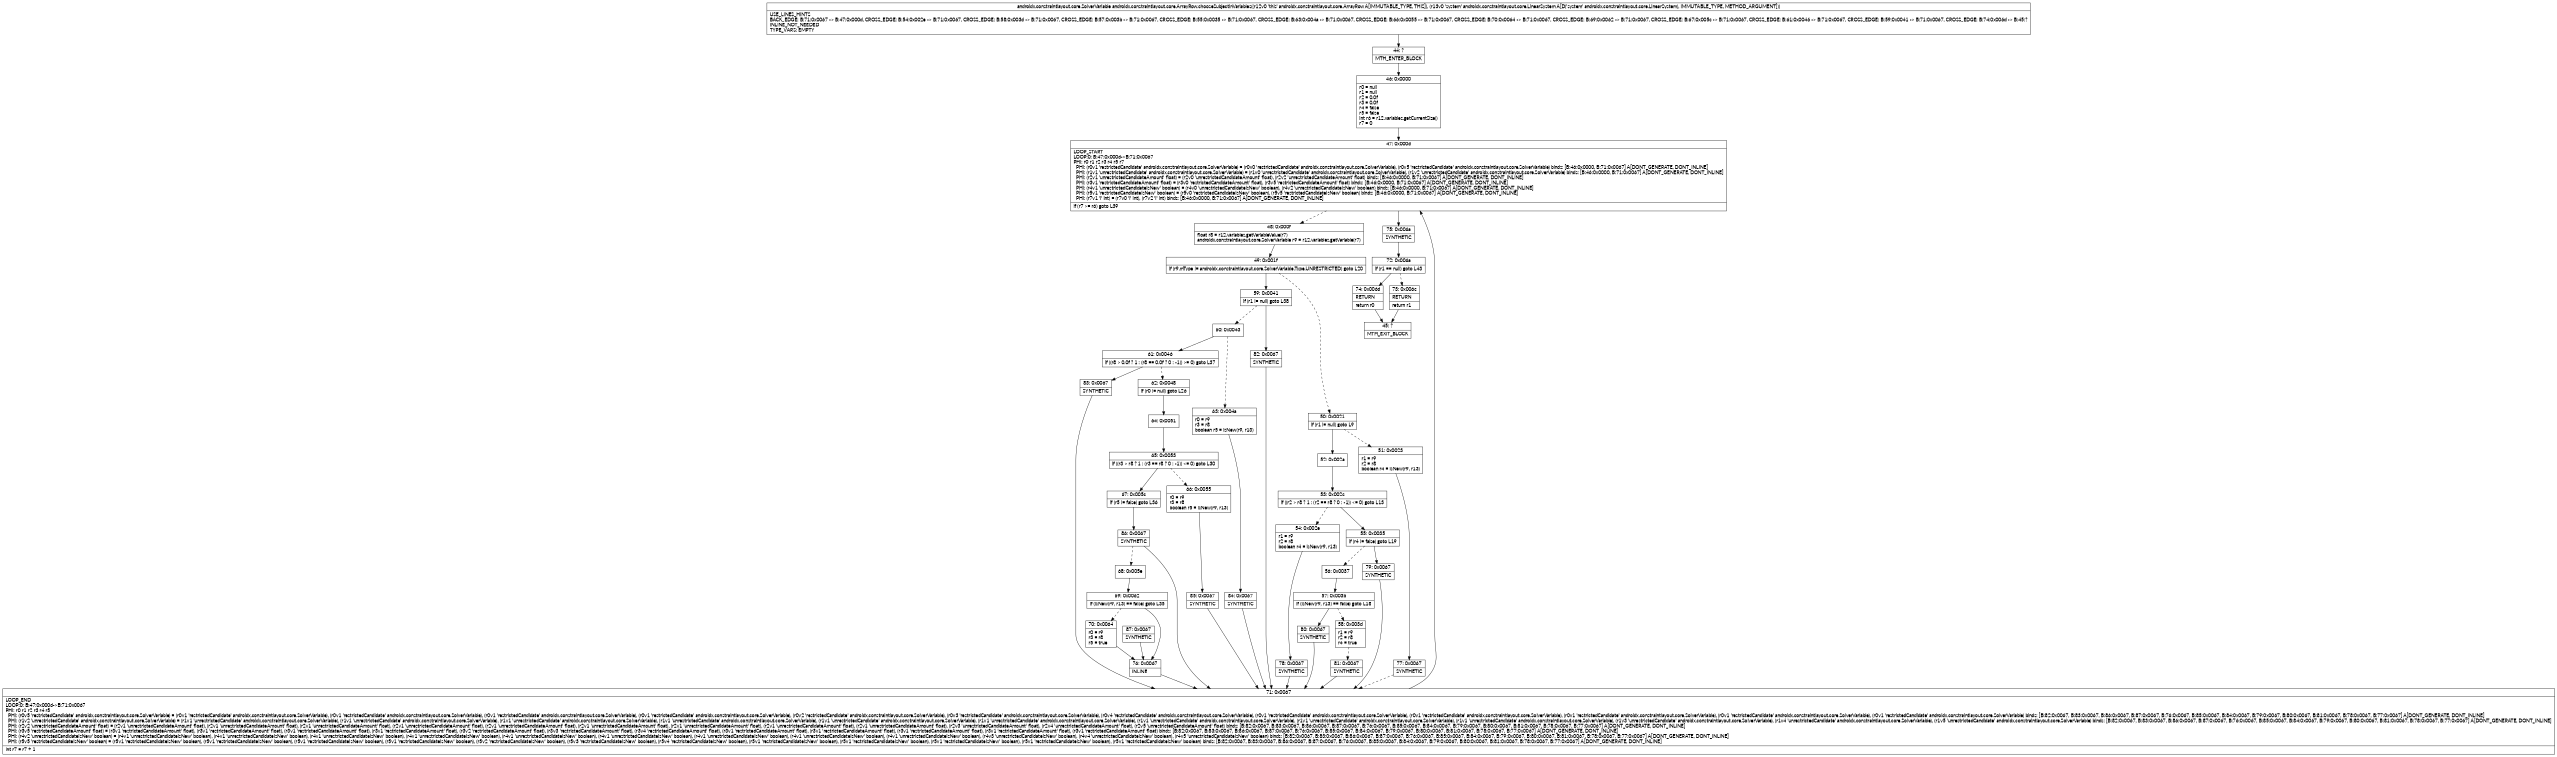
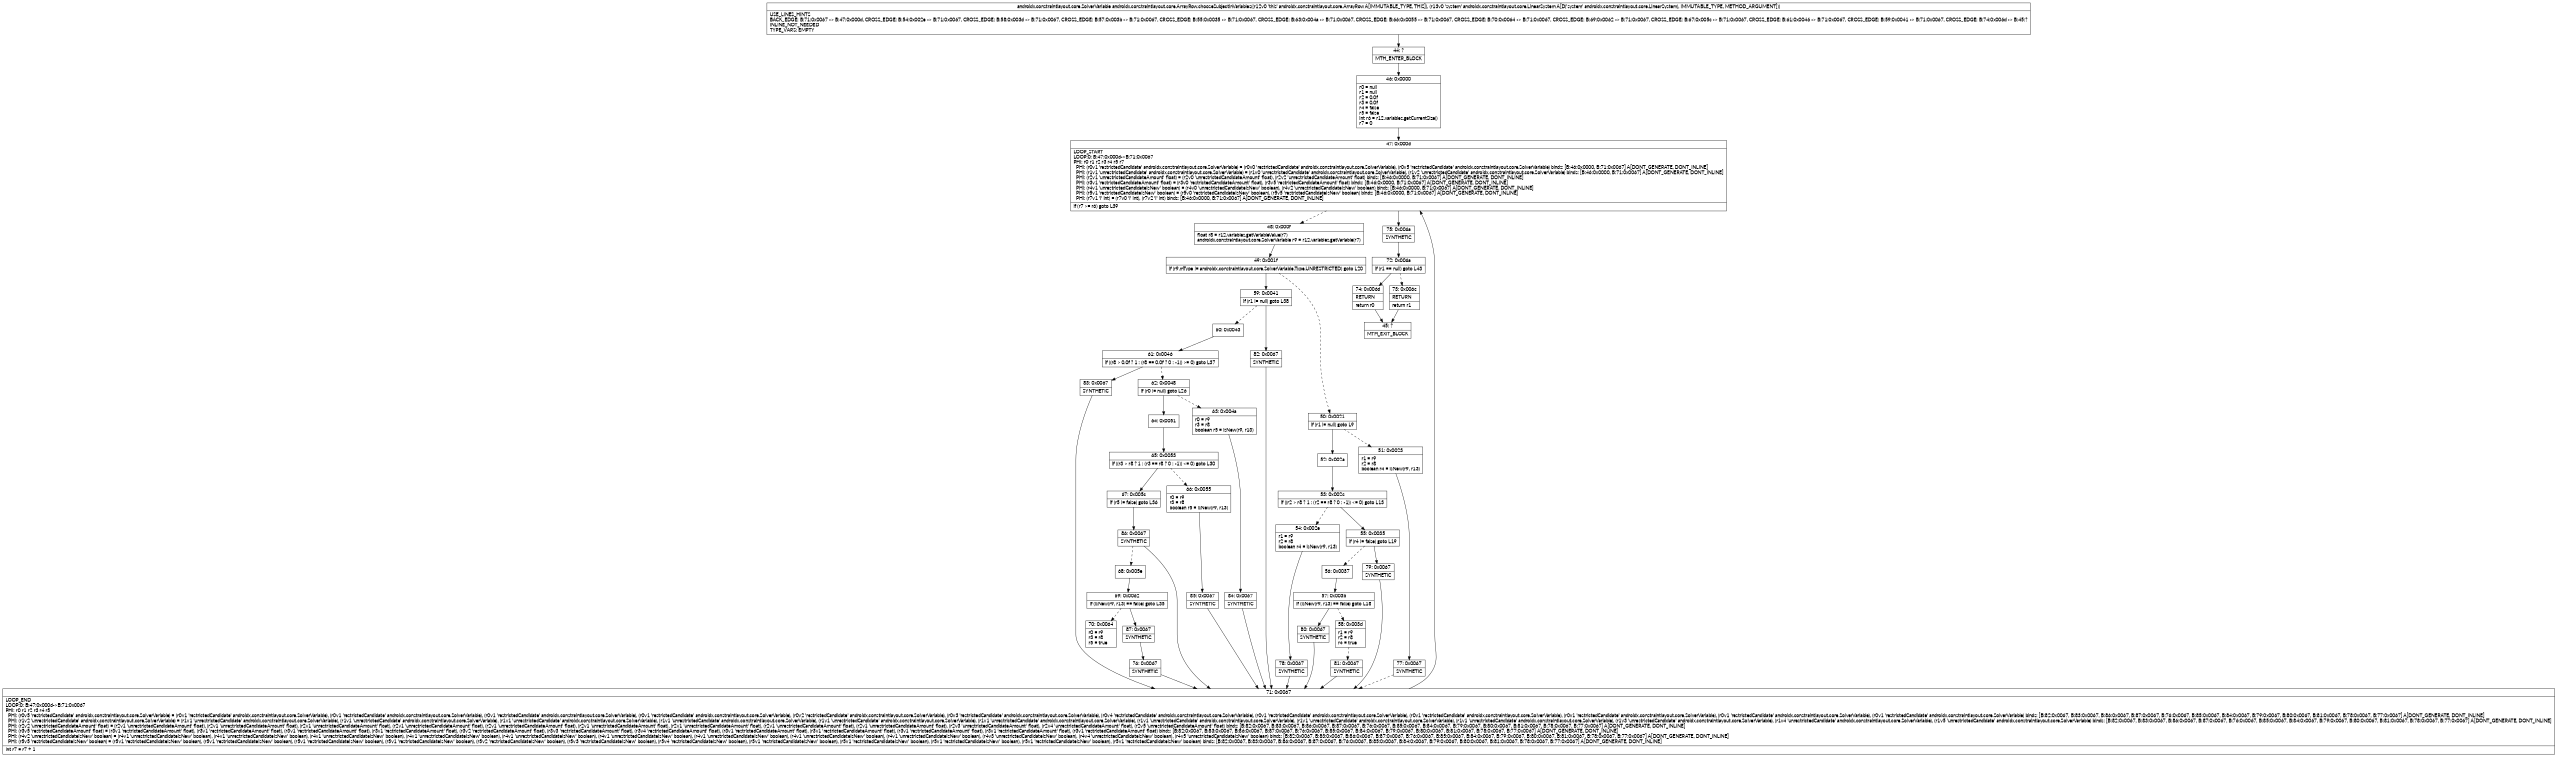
edge "60: 0x0043" -> "63: 0x004a": now "62: 0x0048" -> "63: 0x004a"
edge "69: 0x0062" -> "76: 0x0067": now "69: 0x0062" -> "87: 0x0067"
edge "70: 0x0064" -> "76: 0x0067": removed
node "76: 0x0067": text "INLINE" -> "SYNTHETIC"
